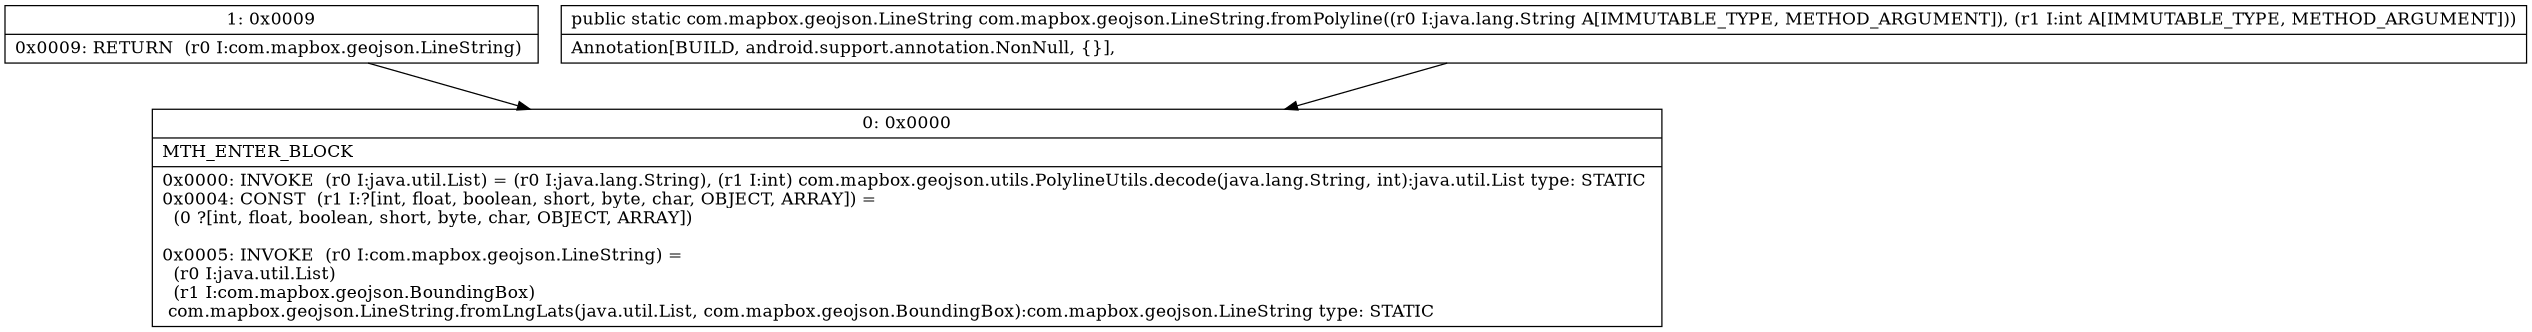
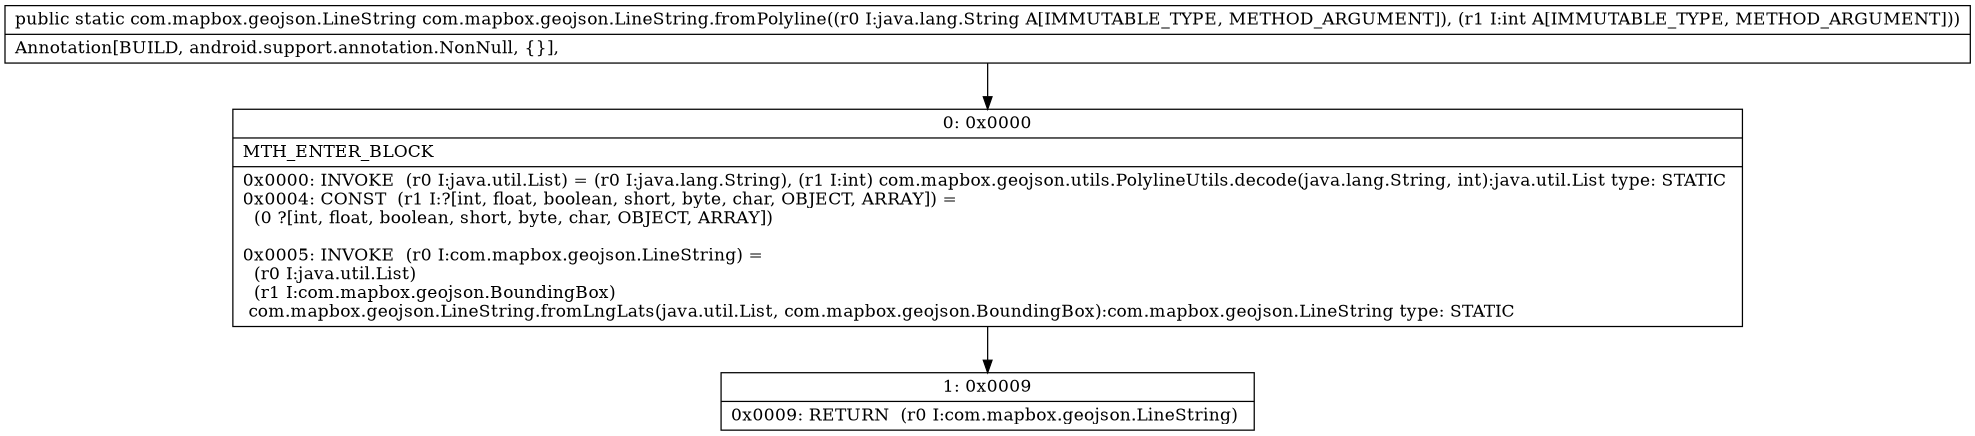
edge "1: 0x0009" -> "0: 0x0000": reversed
